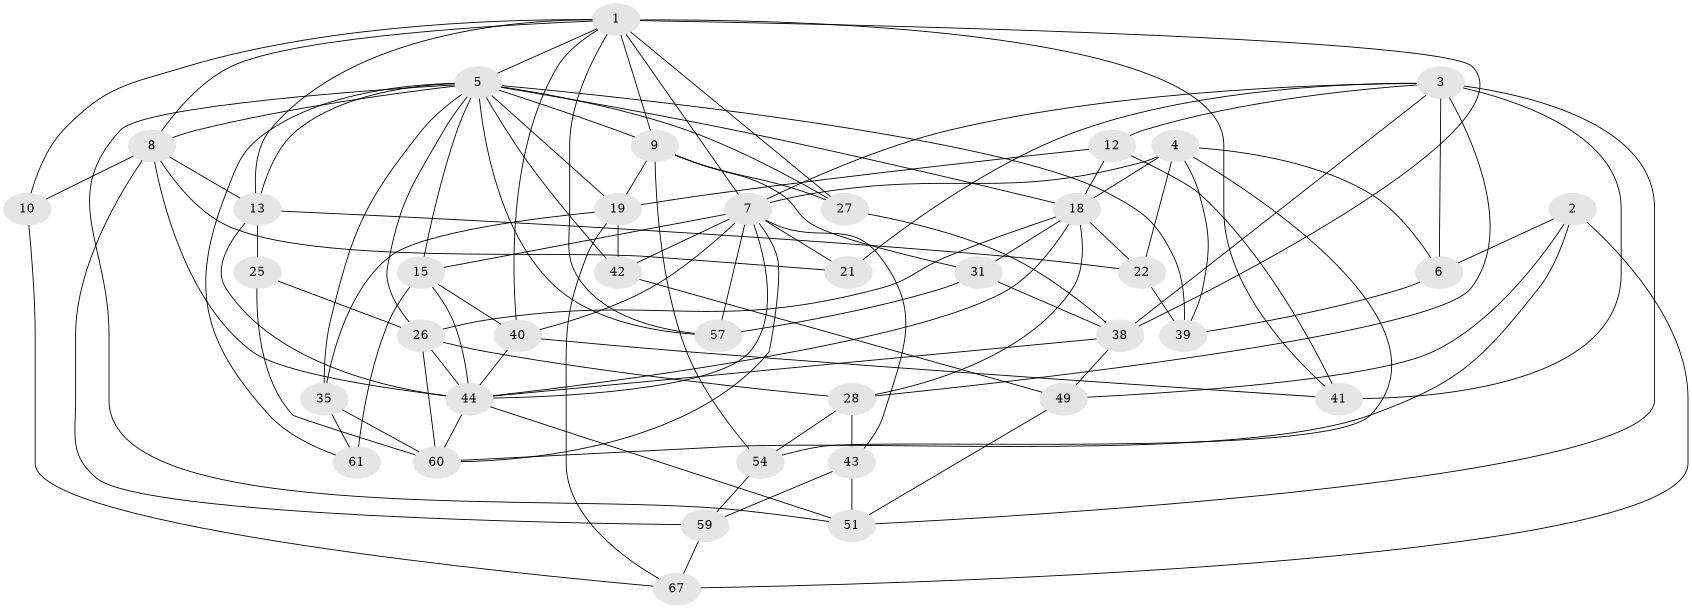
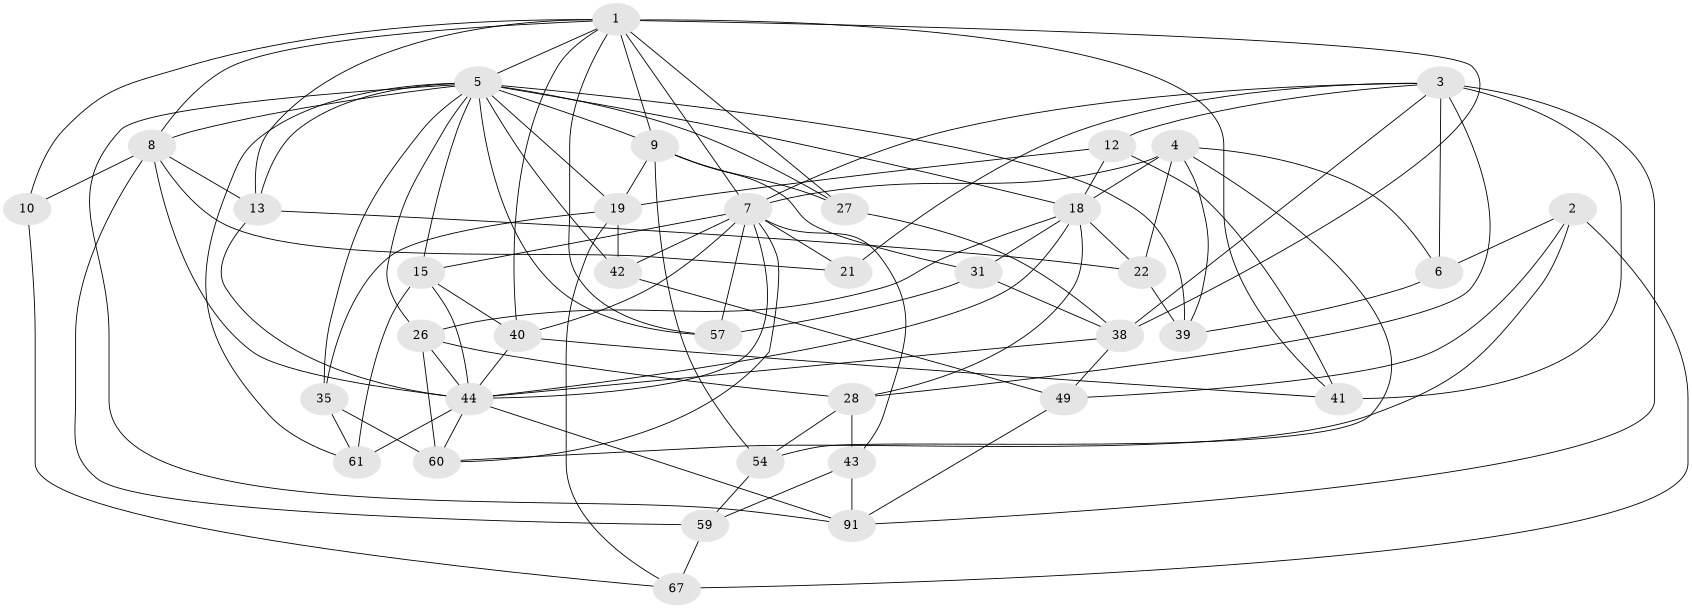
node "25": removed
edge "44" -- "61": added
node "51": label "51" -> "91"
